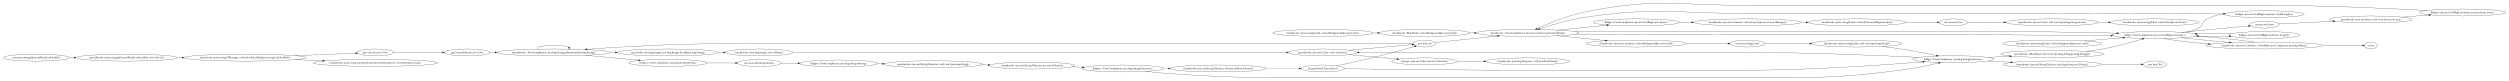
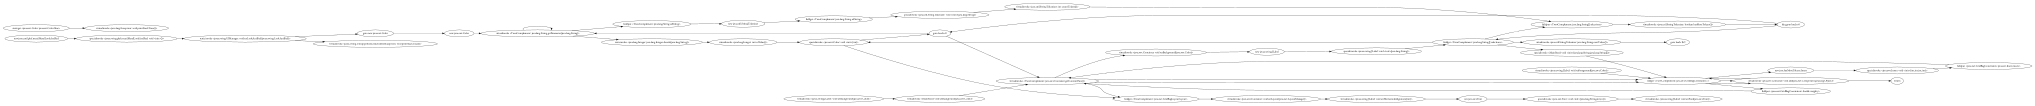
node "new java.awt.Insets": label "new java.awt.Insets" -> "new java.hasMoreTokens.Insets"
node "fieldput <java.awt.GridBagConstraints: int gridy>": removed
node "getContentPane java.awt.Color": label "getContentPane java.awt.Color" -> "new java.awt.Color"
edge "specialinvoke <java.awt.Color: void <init>(int)>" -> "staticget <java.awt.Color: java.awt.Color blue>": now "specialinvoke <java.awt.Color: void <init>(int)>" -> "fieldget <TwosComplement: java.awt.GridBagLayout layout>"
node "new javax.swing.plaf.metal.MetalLookAndFeel": label "new javax.swing.plaf.metal.MetalLookAndFeel" -> "new javax.util.plaf.metal.MetalLookAndFeel"
node "ifeq printStackTrace load.r r0": label "ifeq printStackTrace load.r r0" -> "ifeq goto load.r r0"
edge "fieldput <TwosComplement: java.lang.String[] selections>" -> "fieldget <TwosComplement: java.lang.String[] selections>": reversed
